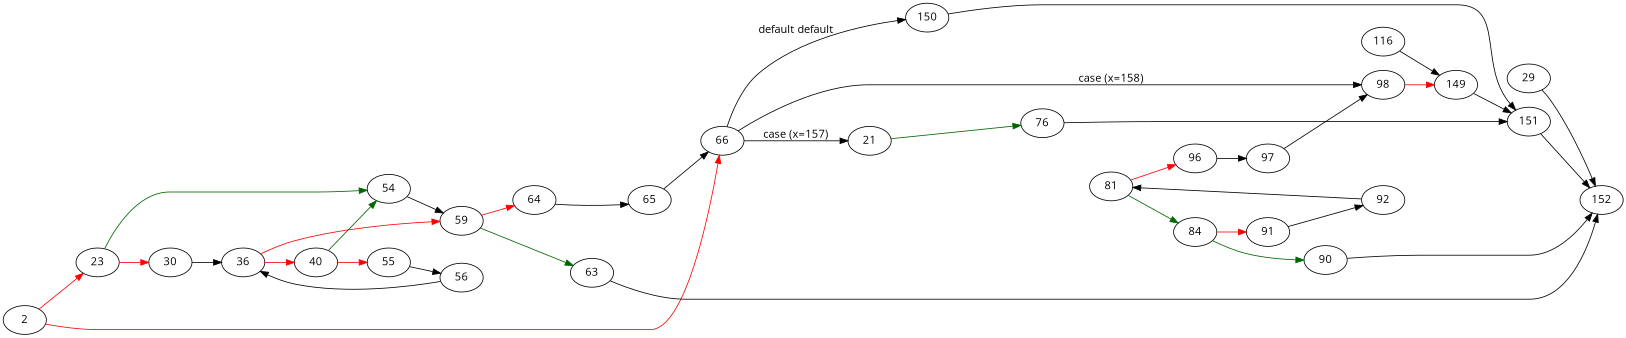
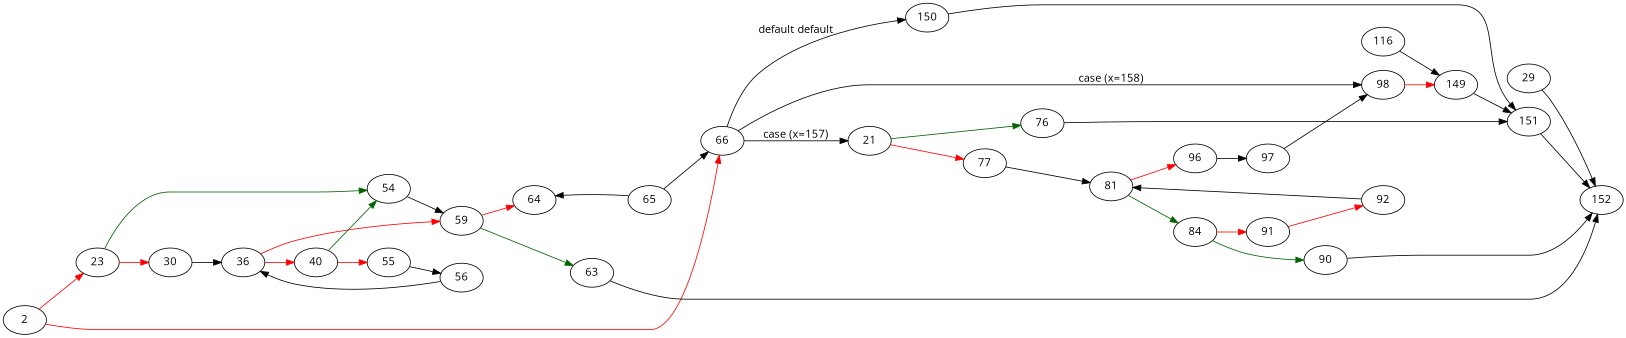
node "77": added
edge "64" -> "65": reversed
edge "91" -> "92": color black -> red
